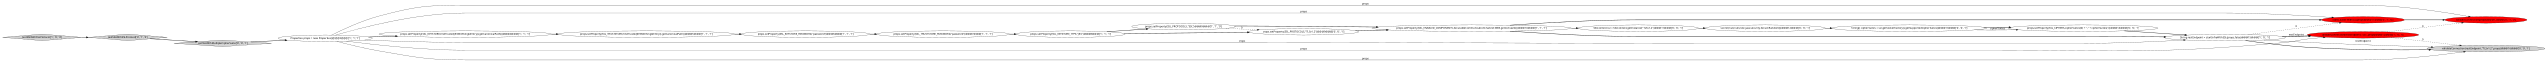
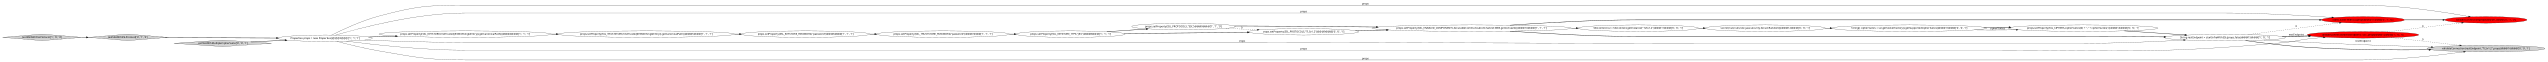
edge "testSSLWithSSLProtocol['0', '1', '0']" -> "testSSLWithMultipleCipherSuite['0', '0', '1']": now "testSSLWithSSLProtocol['0', '1', '0']" -> "Properties props = new Properties()@@@3@@@['1', '1', '1']"
